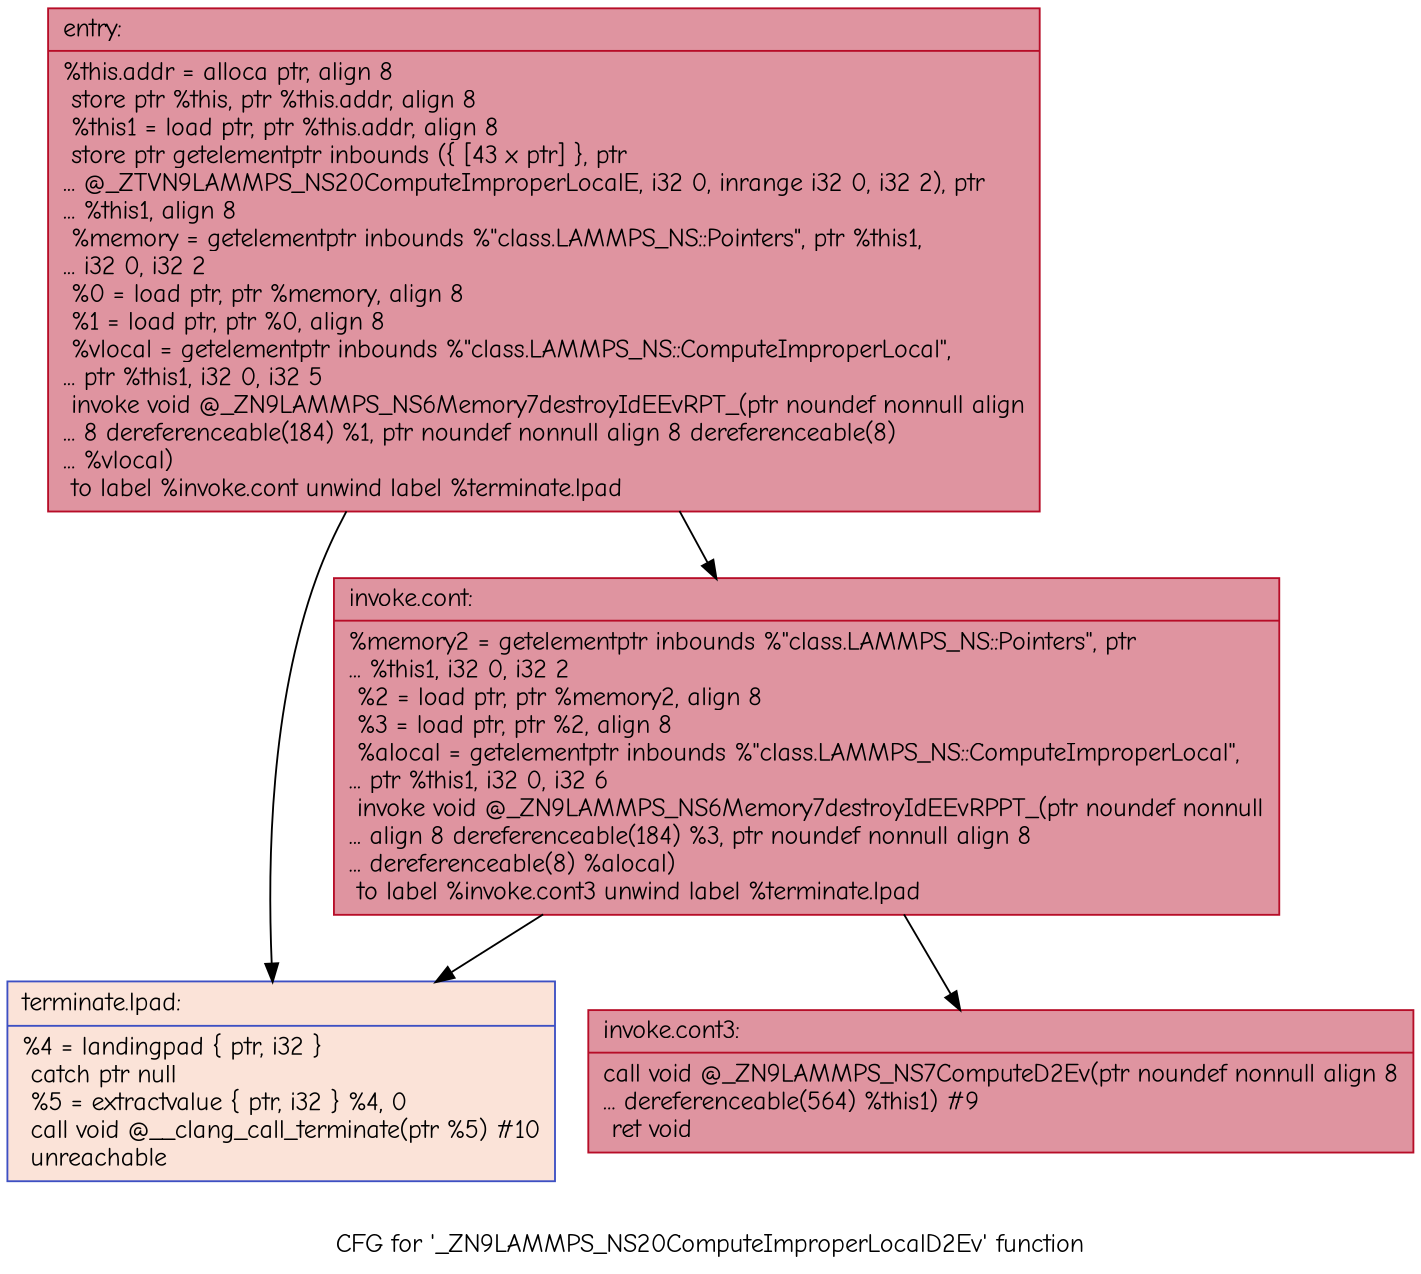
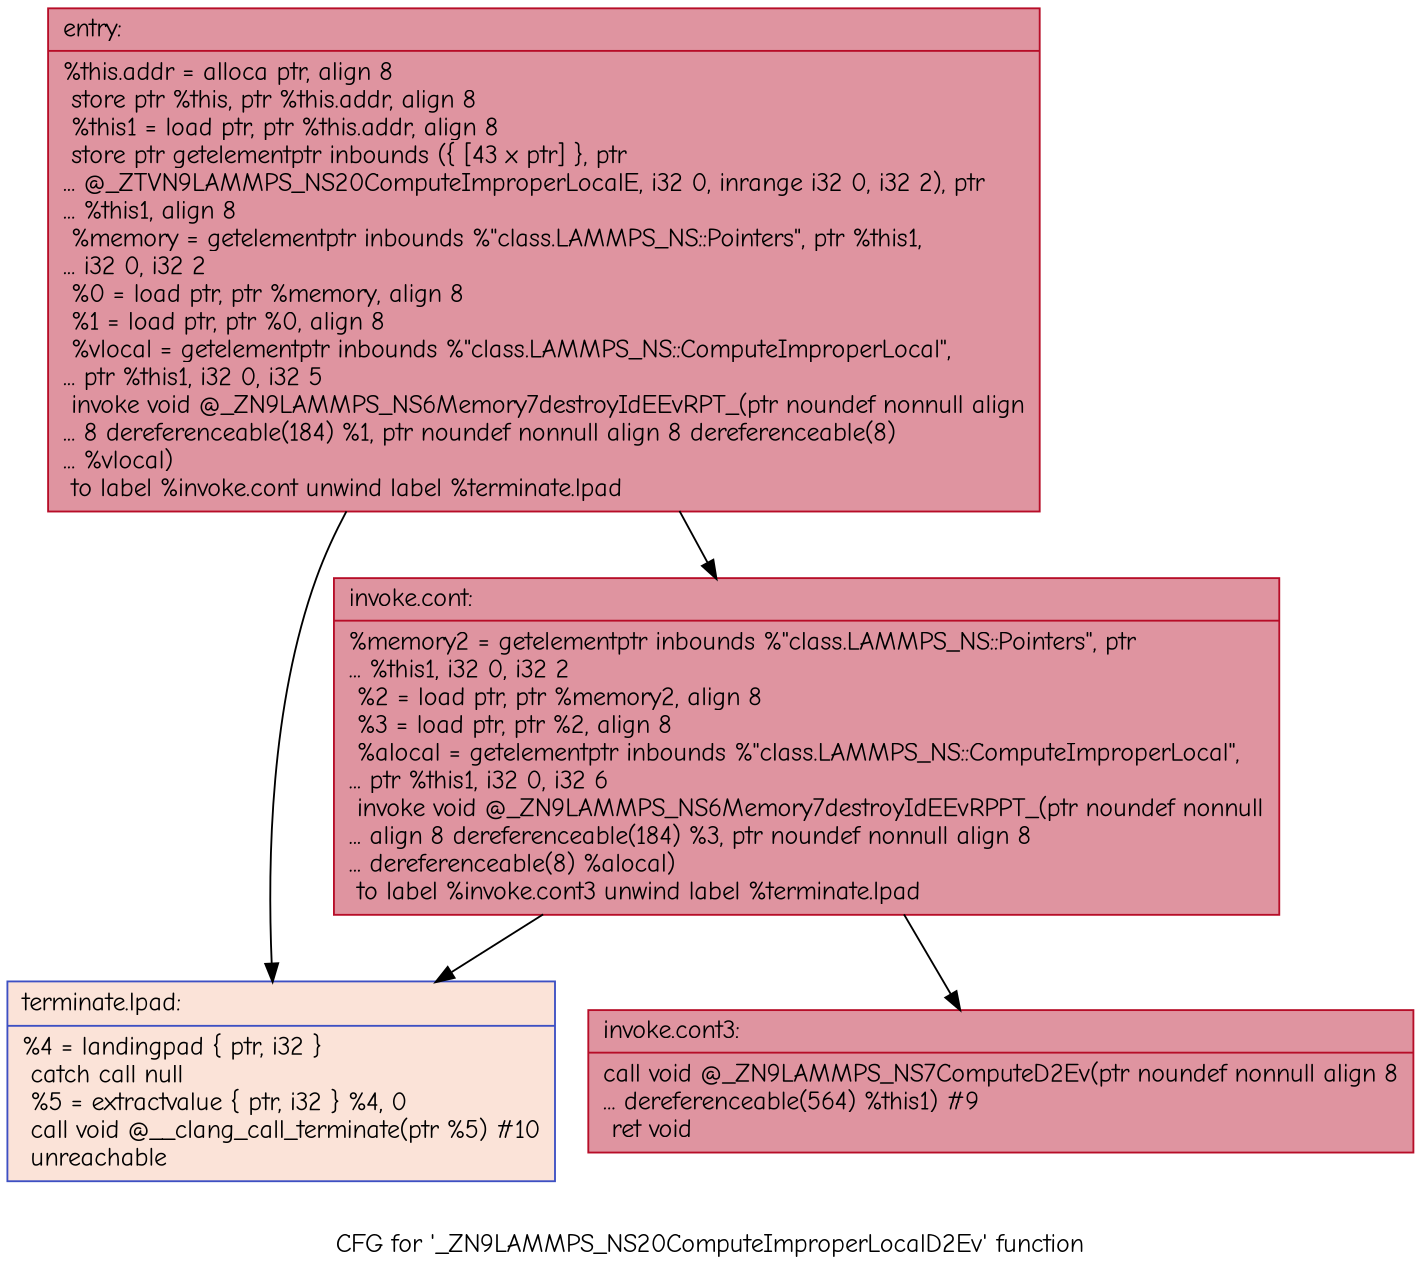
node "terminate.lpad:": text "catch ptr null" -> "catch call null"
